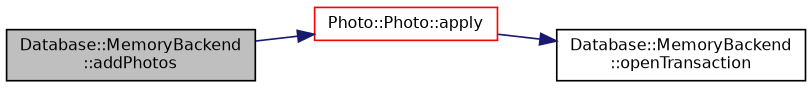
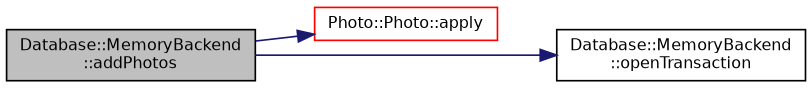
edge "Photo::Photo::apply" -> "Database::MemoryBackend ::openTransaction": now "Database::MemoryBackend ::addPhotos" -> "Database::MemoryBackend ::openTransaction"
